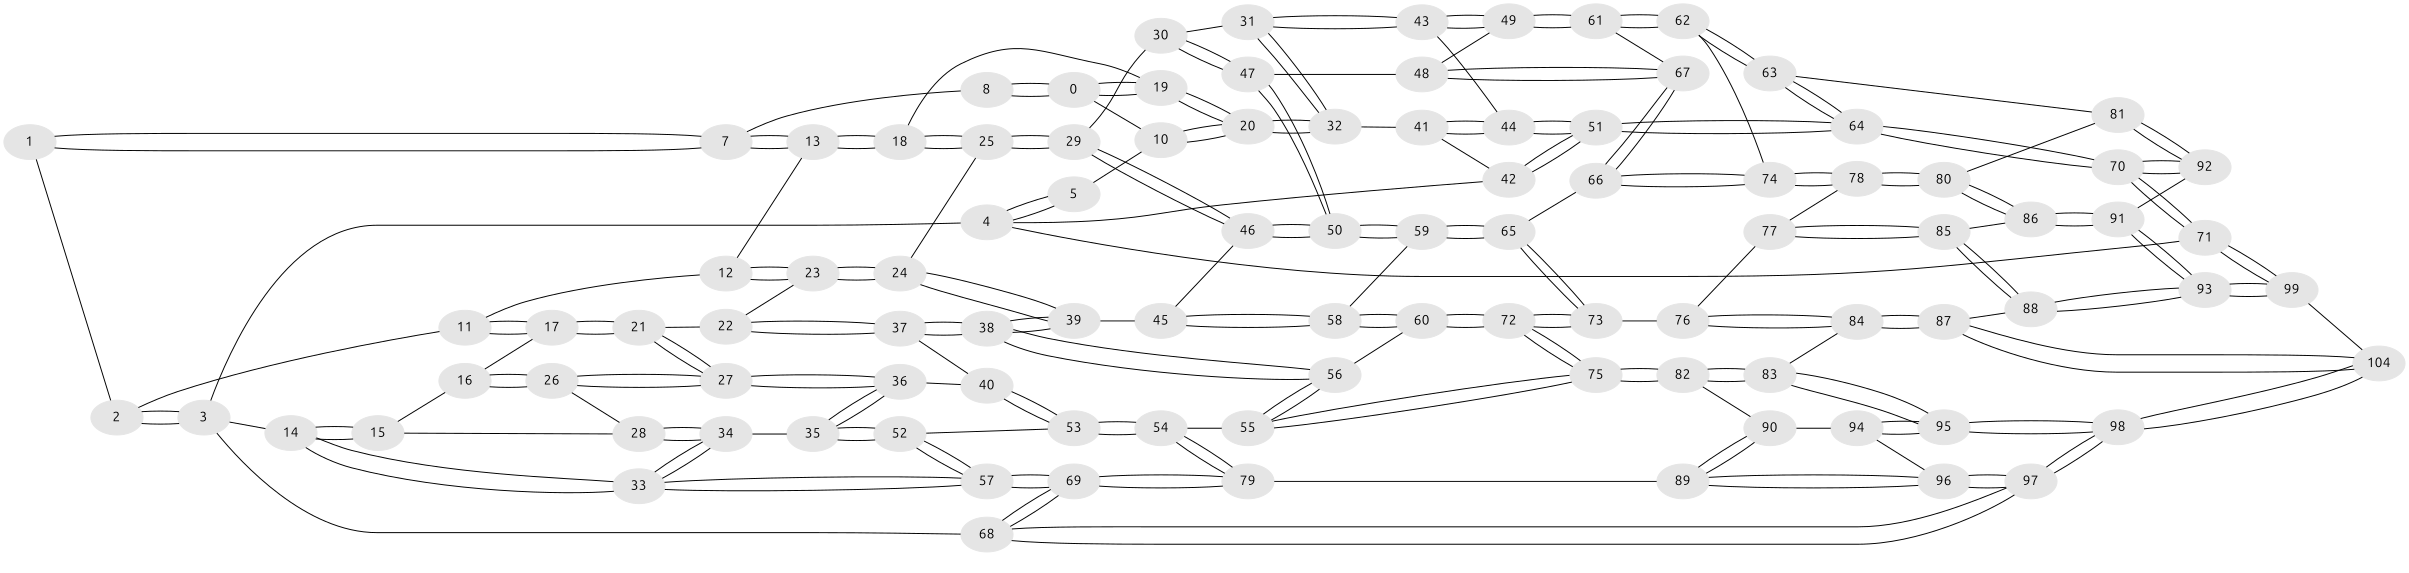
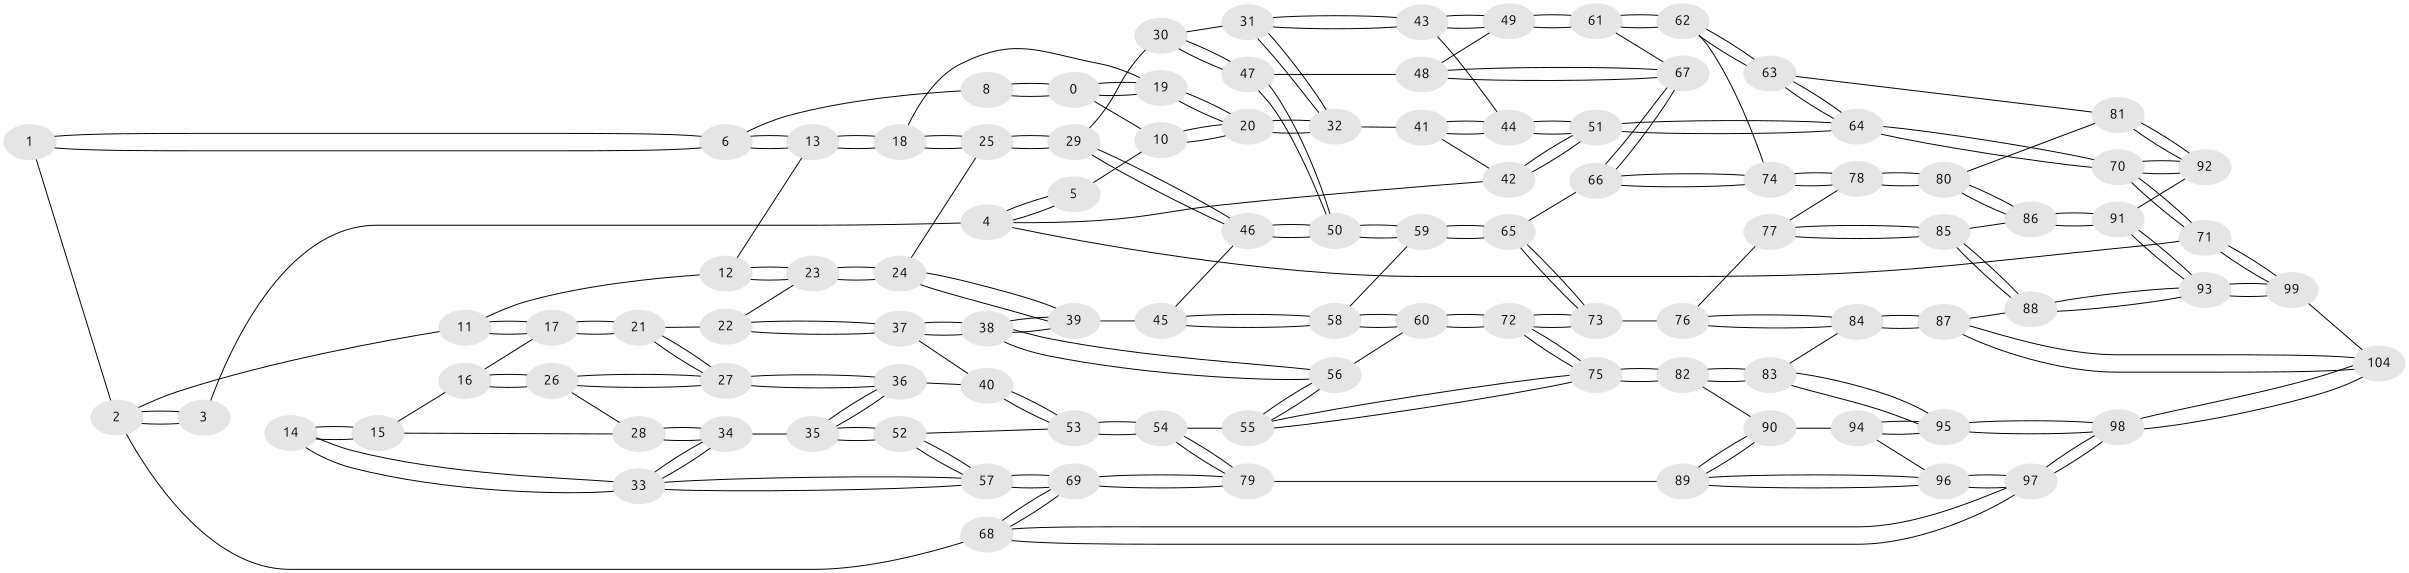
node "7": label "7" -> "6"
edge "3" -- "14": removed
edge "3" -- "68": now "2" -- "68"
